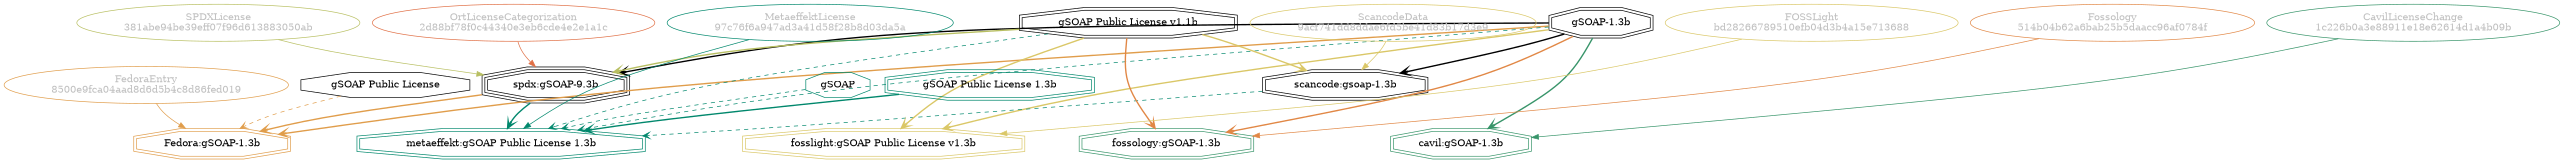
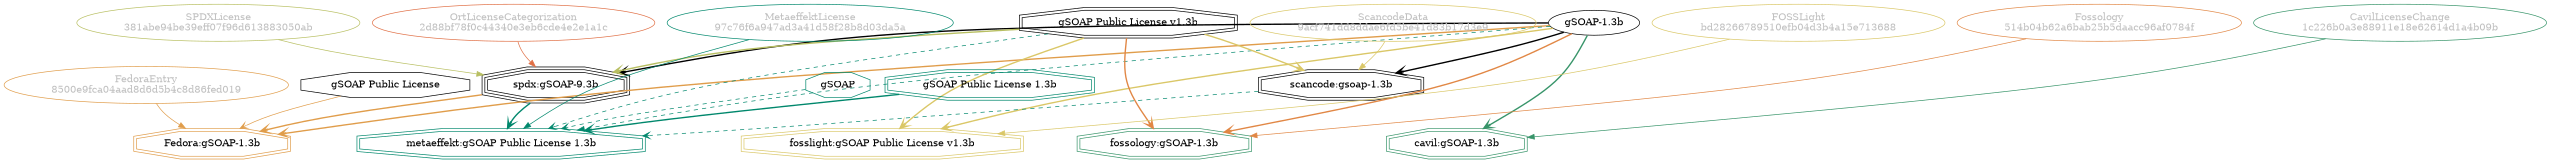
node "gSOAP Public License v1.1b": label "gSOAP Public License v1.1b" -> "gSOAP Public License v1.3b"
node "gSOAP-1.3b": shape doubleoctagon -> ellipse
edge "gSOAP-1.3b" -> "metaeffekt:gSOAP Public License 1.3b": arrowhead vee -> normal
edge "gSOAP Public License" -> "Fedora:gSOAP-1.3b": style dashed -> solid
